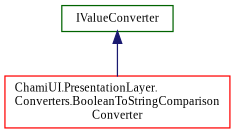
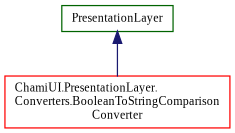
node "IValueConverter": label "IValueConverter" -> "PresentationLayer"
